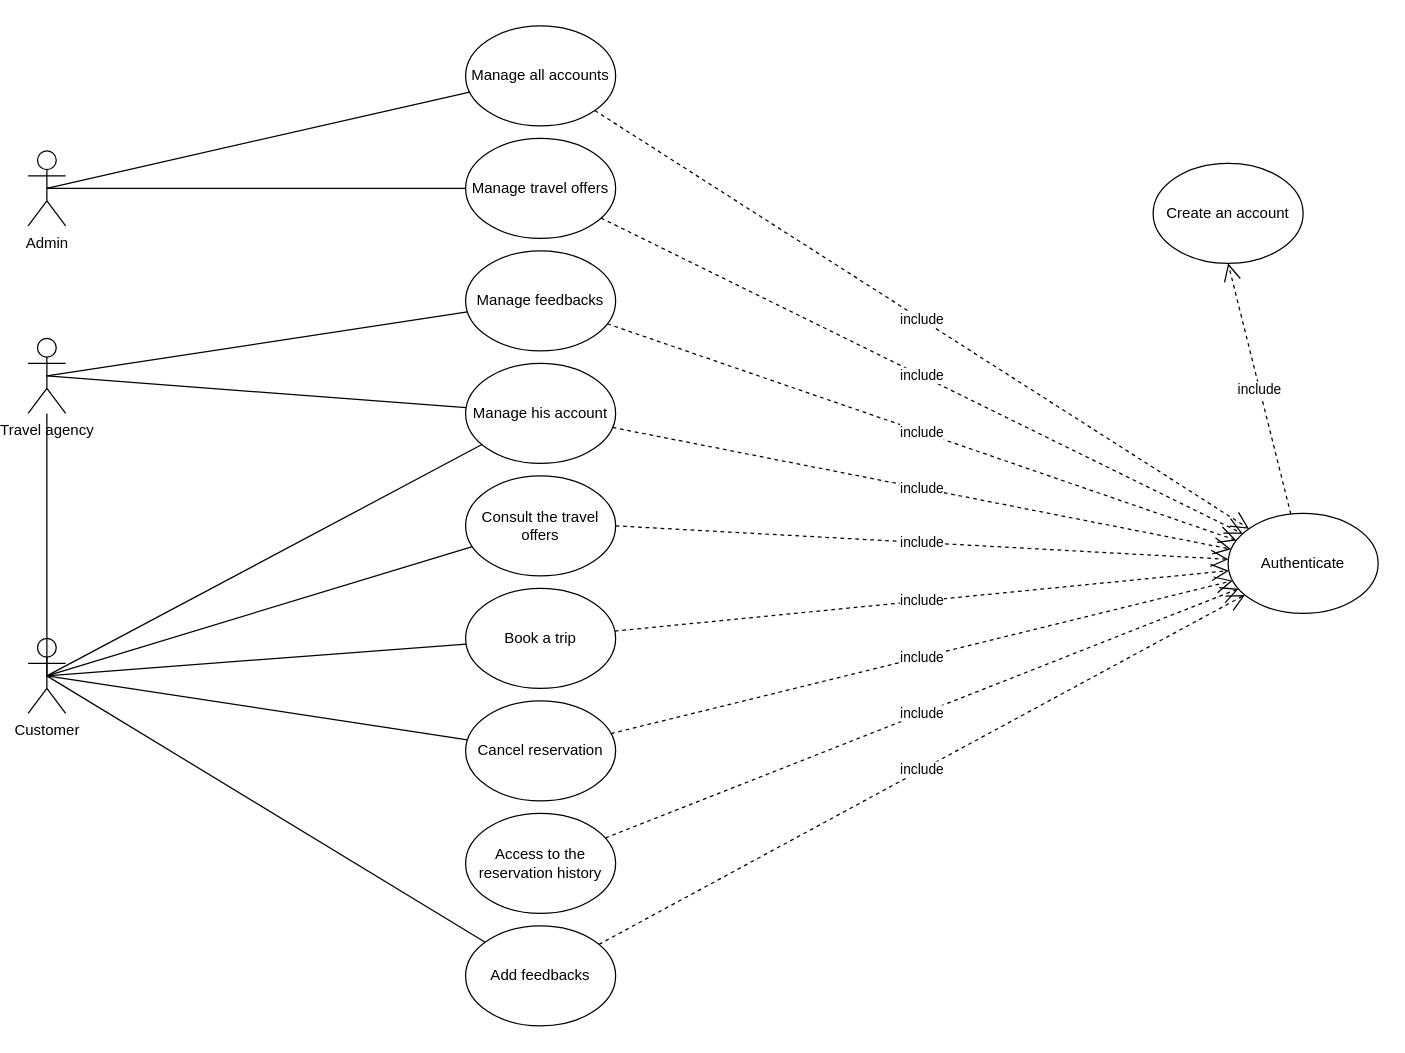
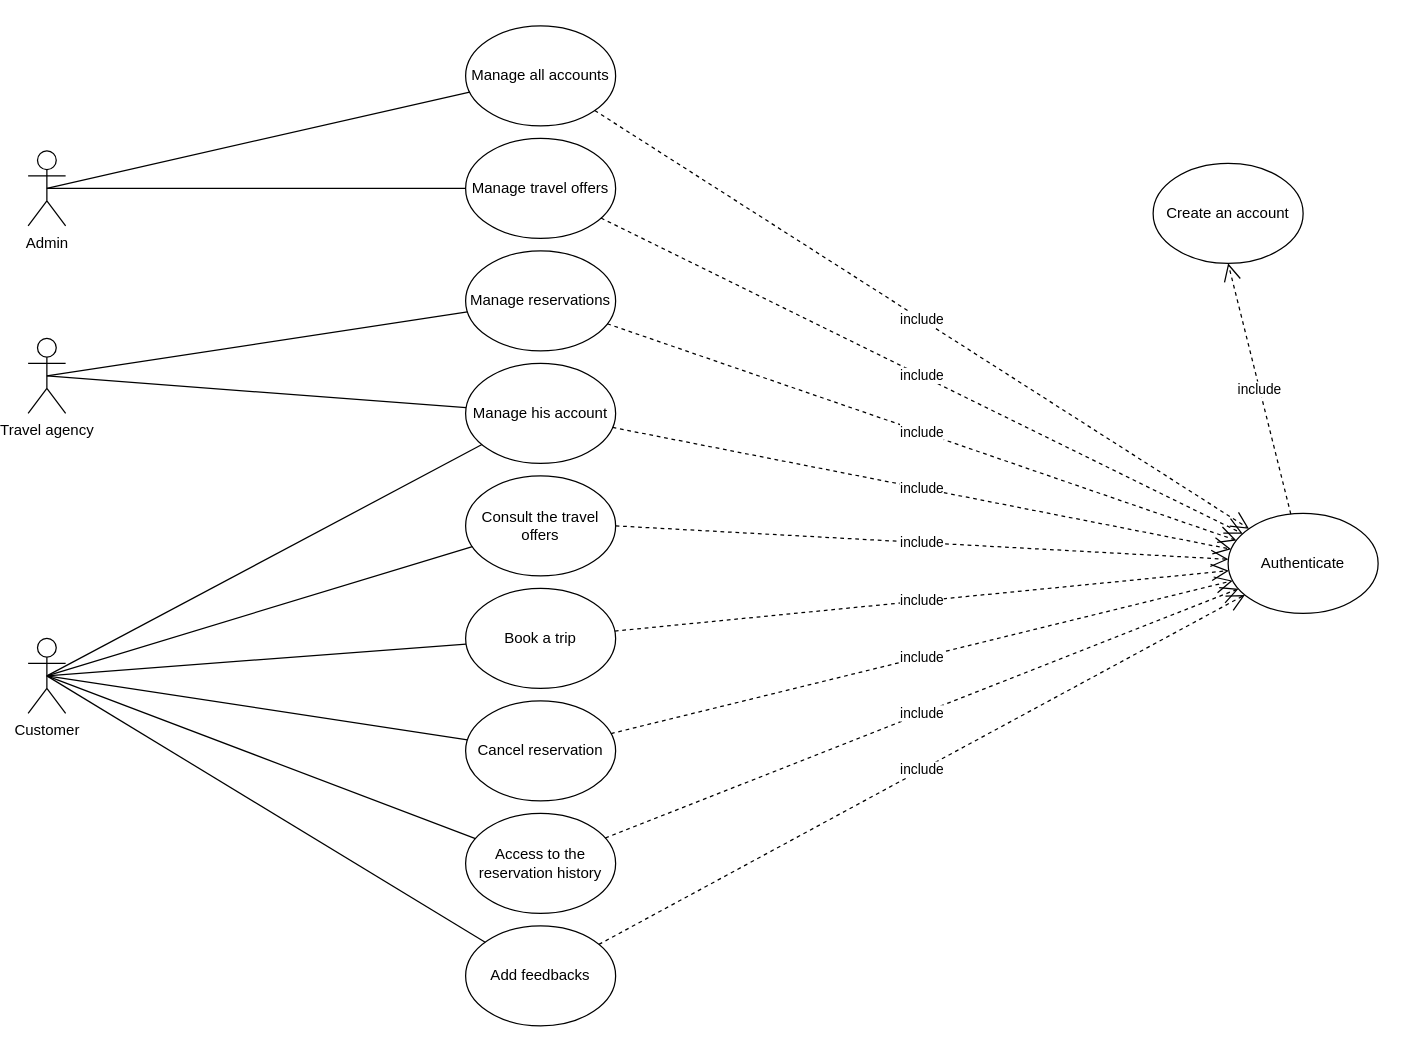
node "Manage feedbacks": label "Manage feedbacks" -> "Manage reservations"
edge "Travel agency" -- "Customer": now "Access to the reservation history" -- "Customer"
